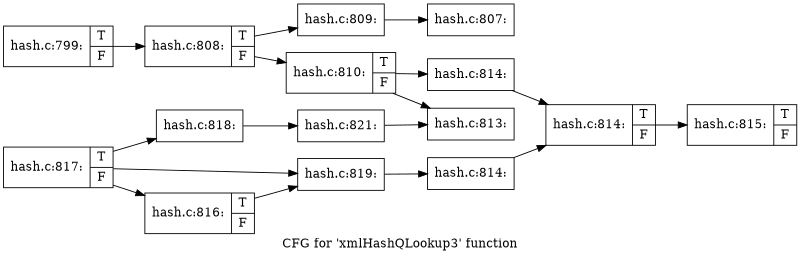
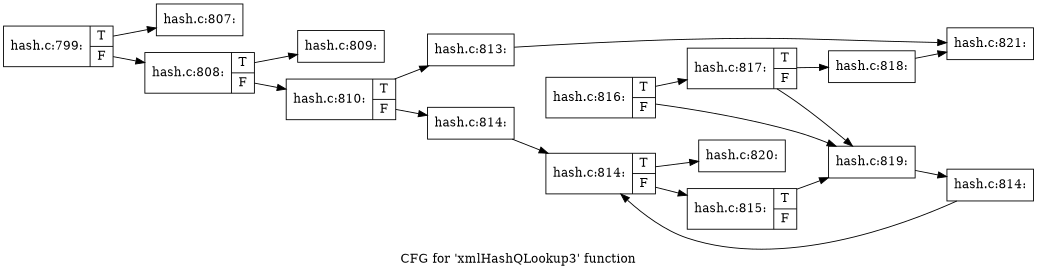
edge "hash.c:809:" -> "hash.c:807:": now "hash.c:799:" -> "hash.c:807:"
edge "hash.c:821:" -> "hash.c:813:": reversed
node "hash.c:820:": added
edge "hash.c:815:" -> "hash.c:819:": added
edge "hash.c:817:" -> "hash.c:816:": reversed
